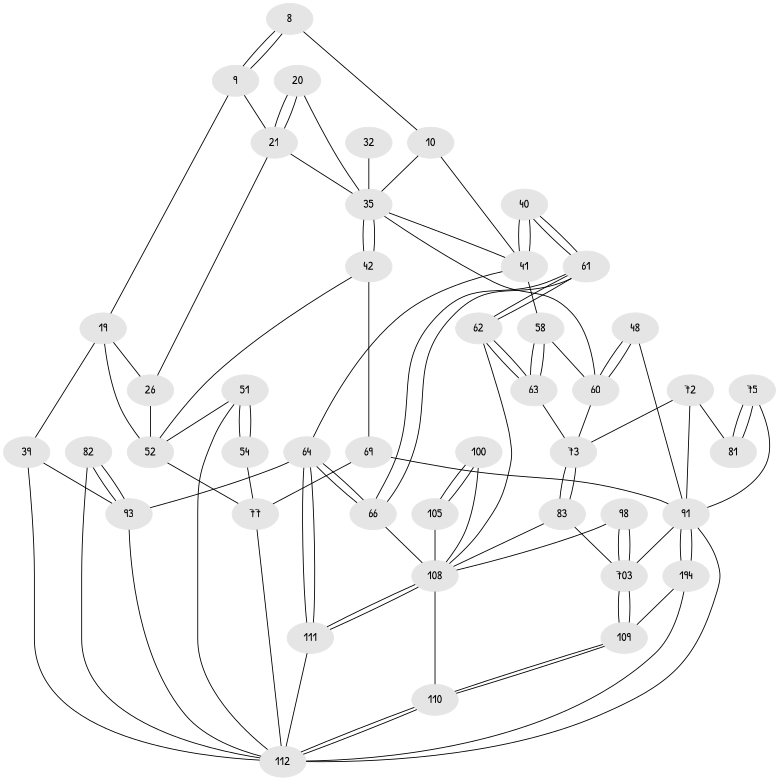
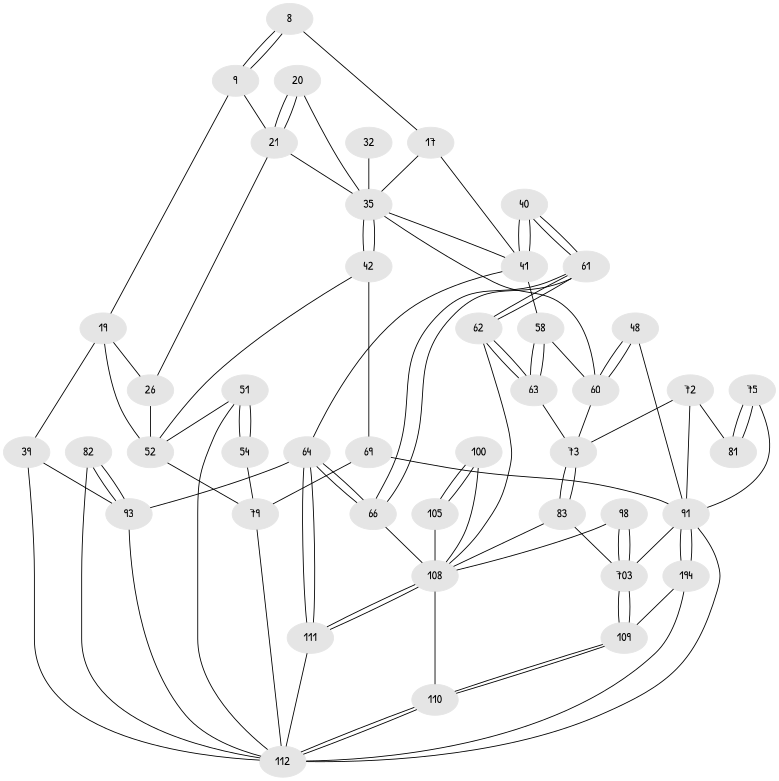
node "10": label "10" -> "17"
node "77": label "77" -> "79"
